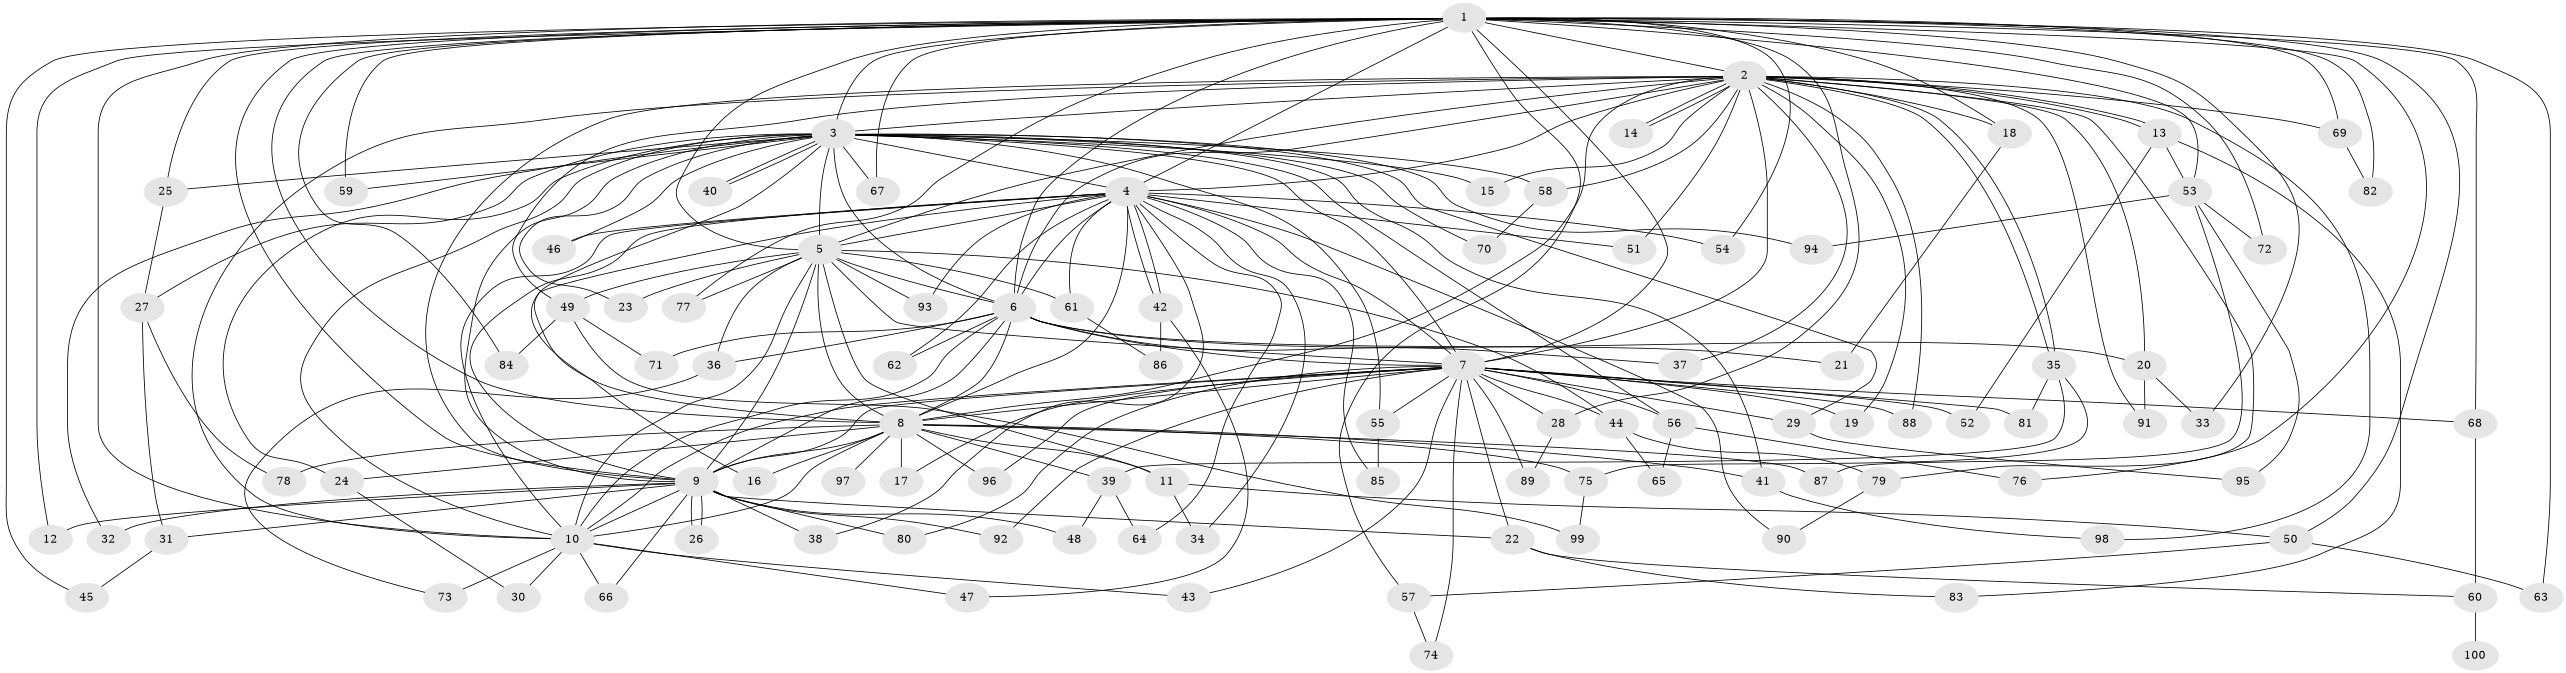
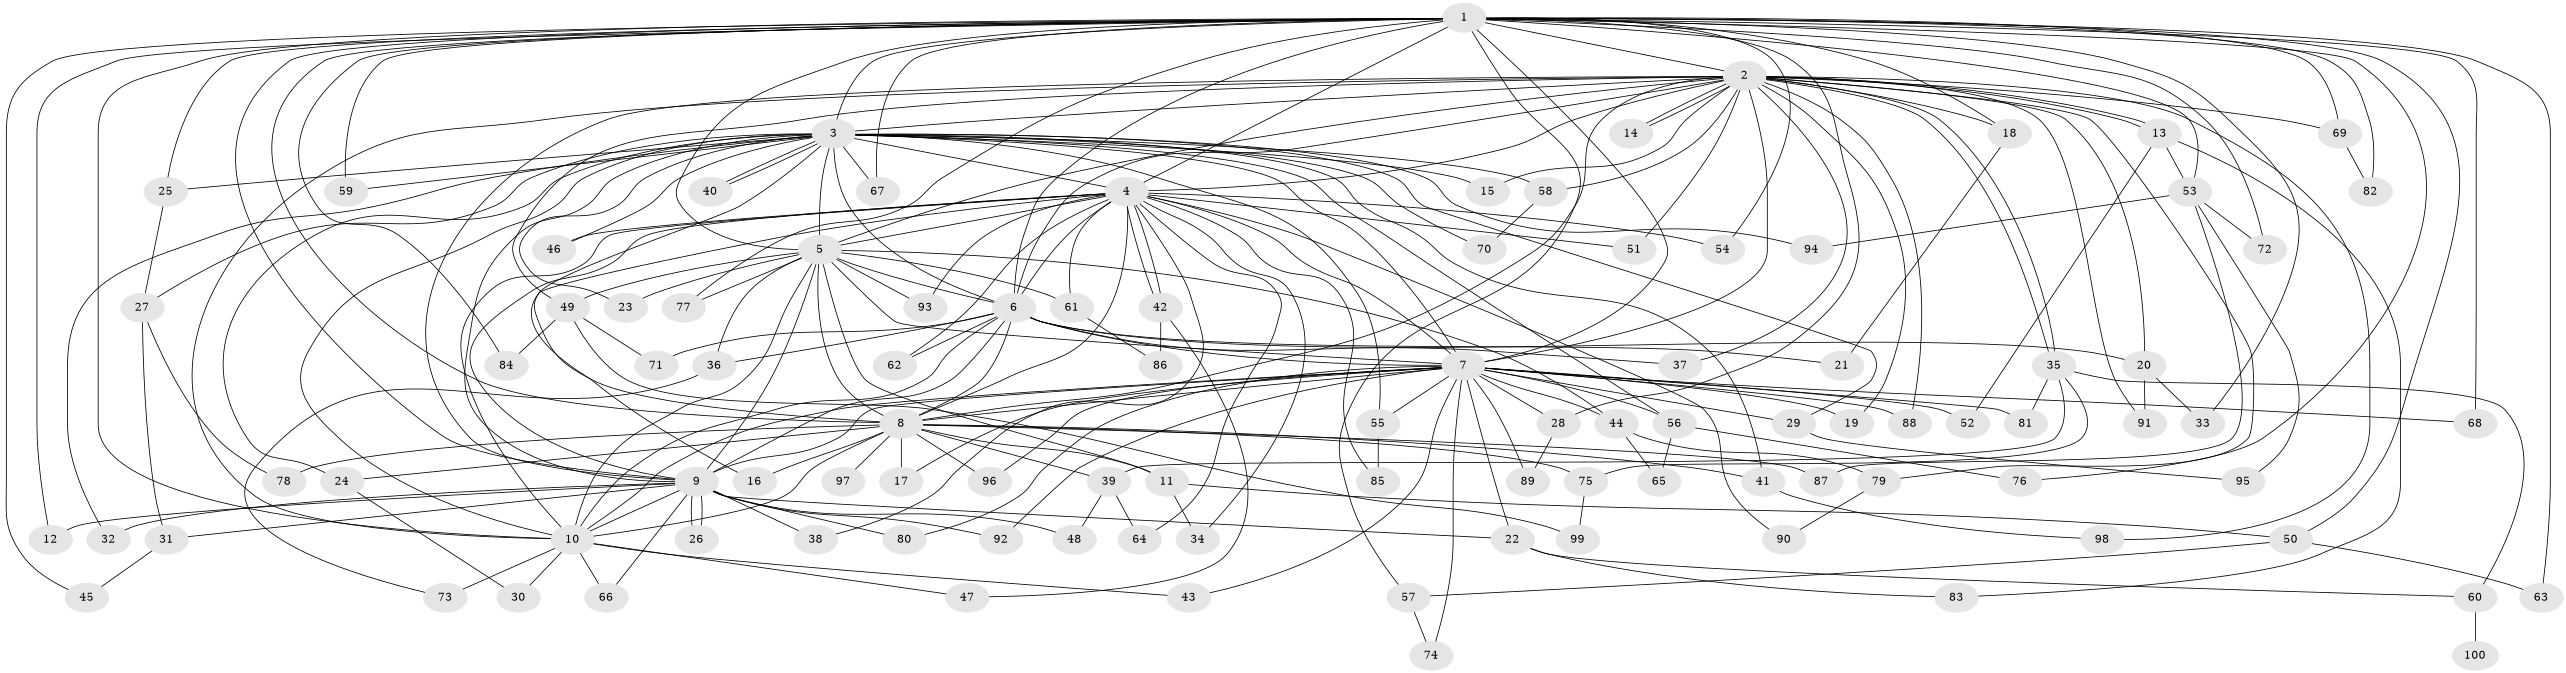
edge "8" -- "9": removed
edge "68" -- "60": now "35" -- "60"
